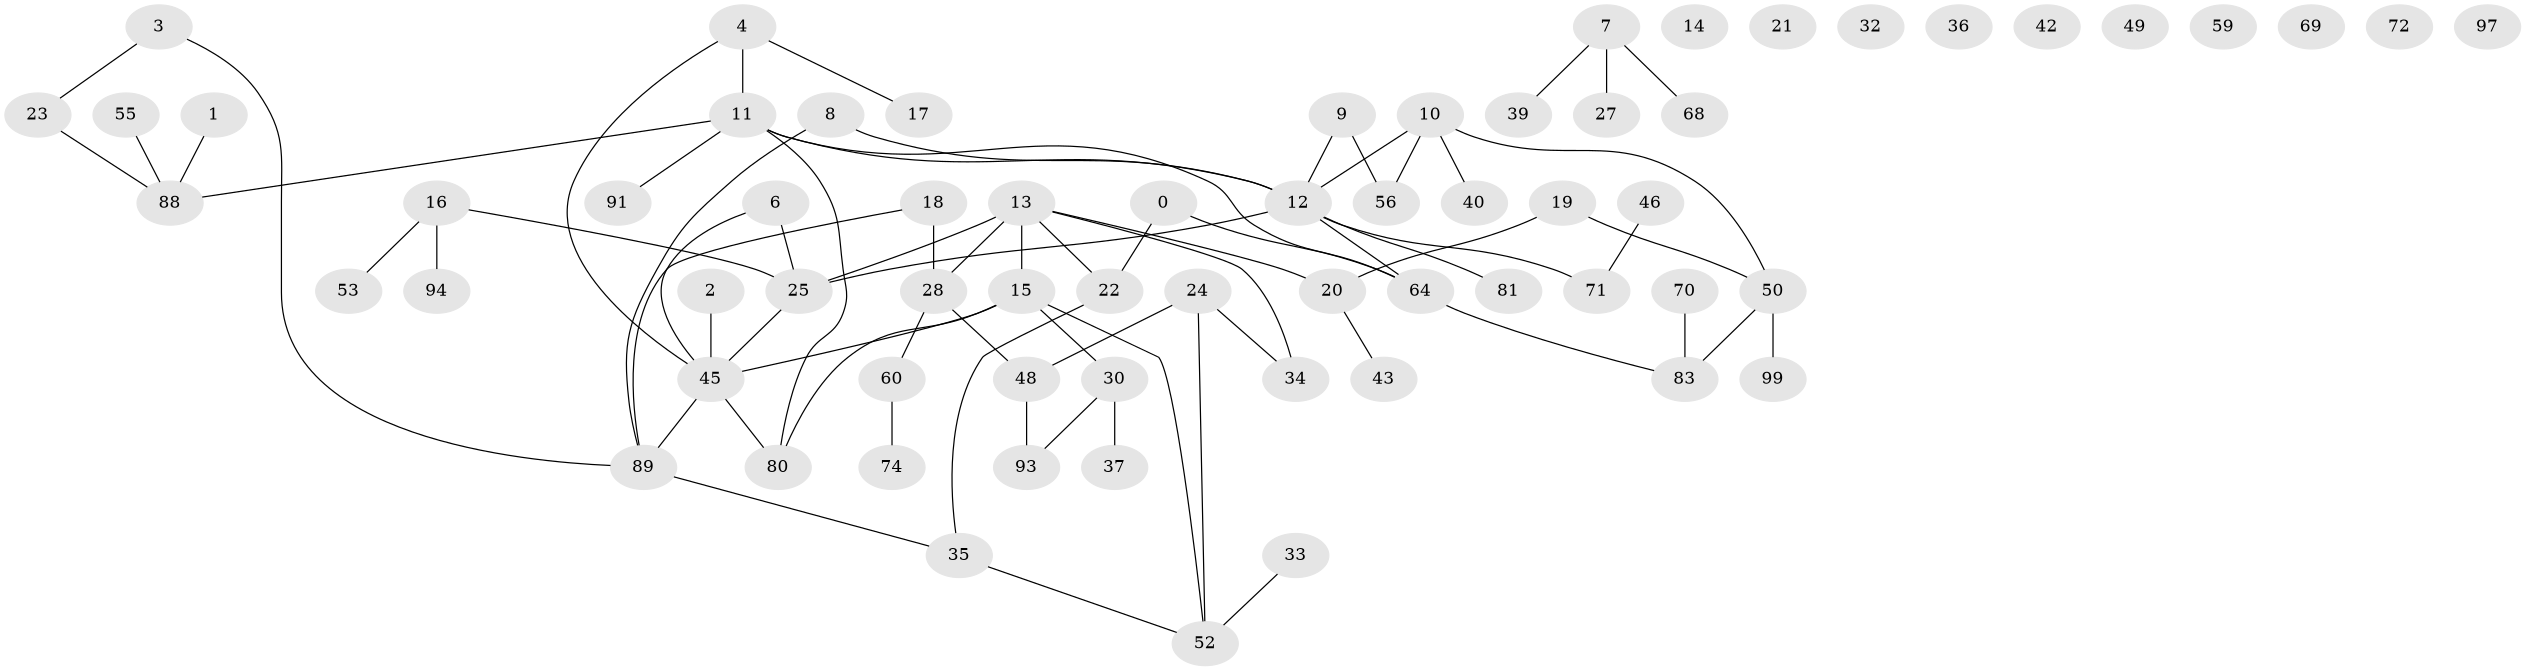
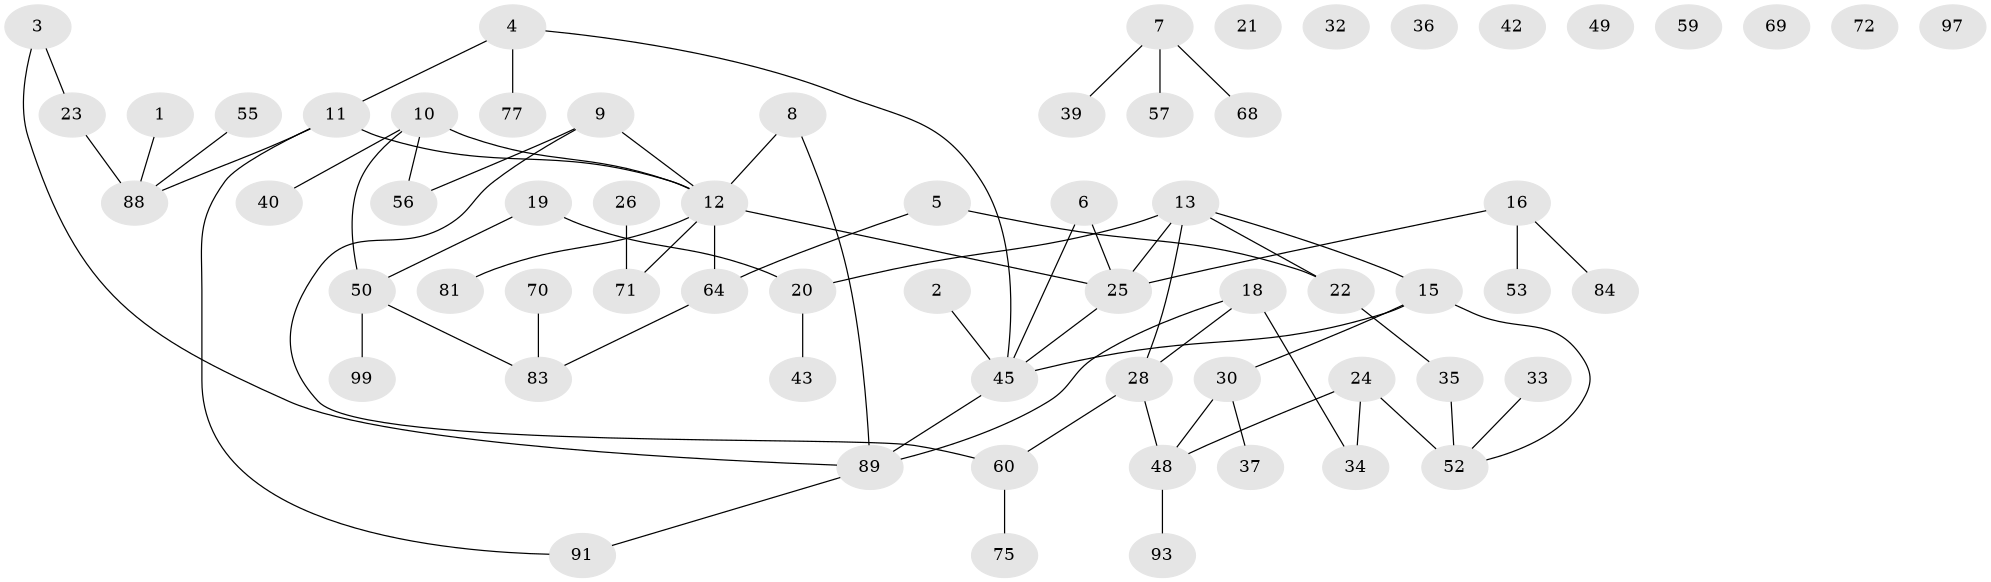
node "14": removed
node "17": label "17" -> "77"
node "27": label "27" -> "57"
edge "11" -- "64": removed
node "0": label "0" -> "5"
node "46": label "46" -> "26"
edge "13" -- "34": now "18" -- "34"
node "94": label "94" -> "84"
edge "30" -- "93": now "30" -- "48"
edge "9" -- "60": added
node "80": removed
node "74": label "74" -> "75"
edge "89" -- "35": now "89" -- "91"
